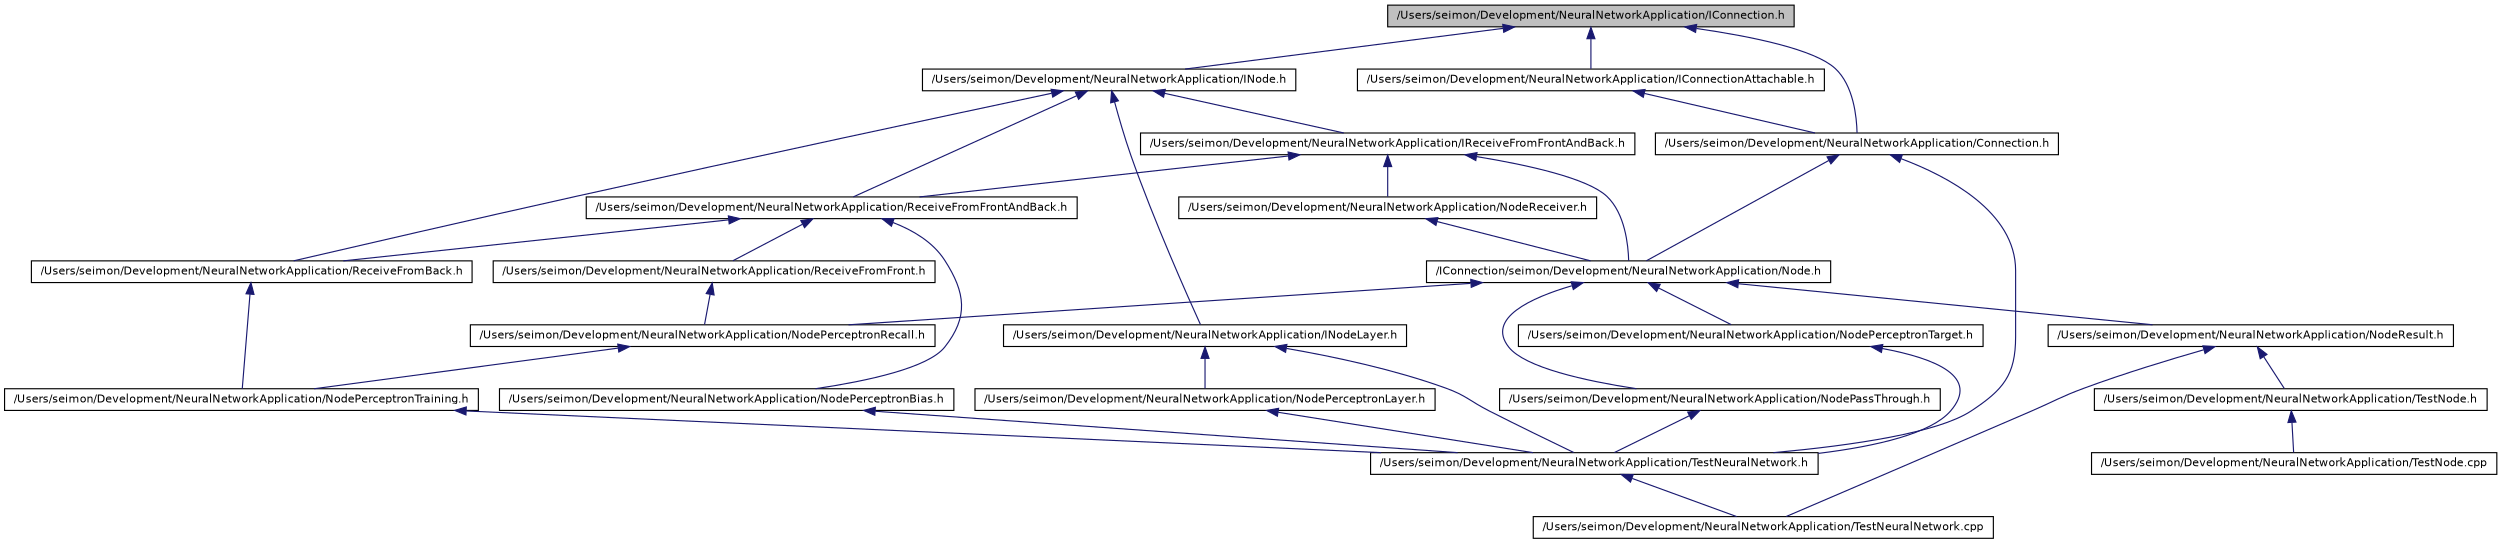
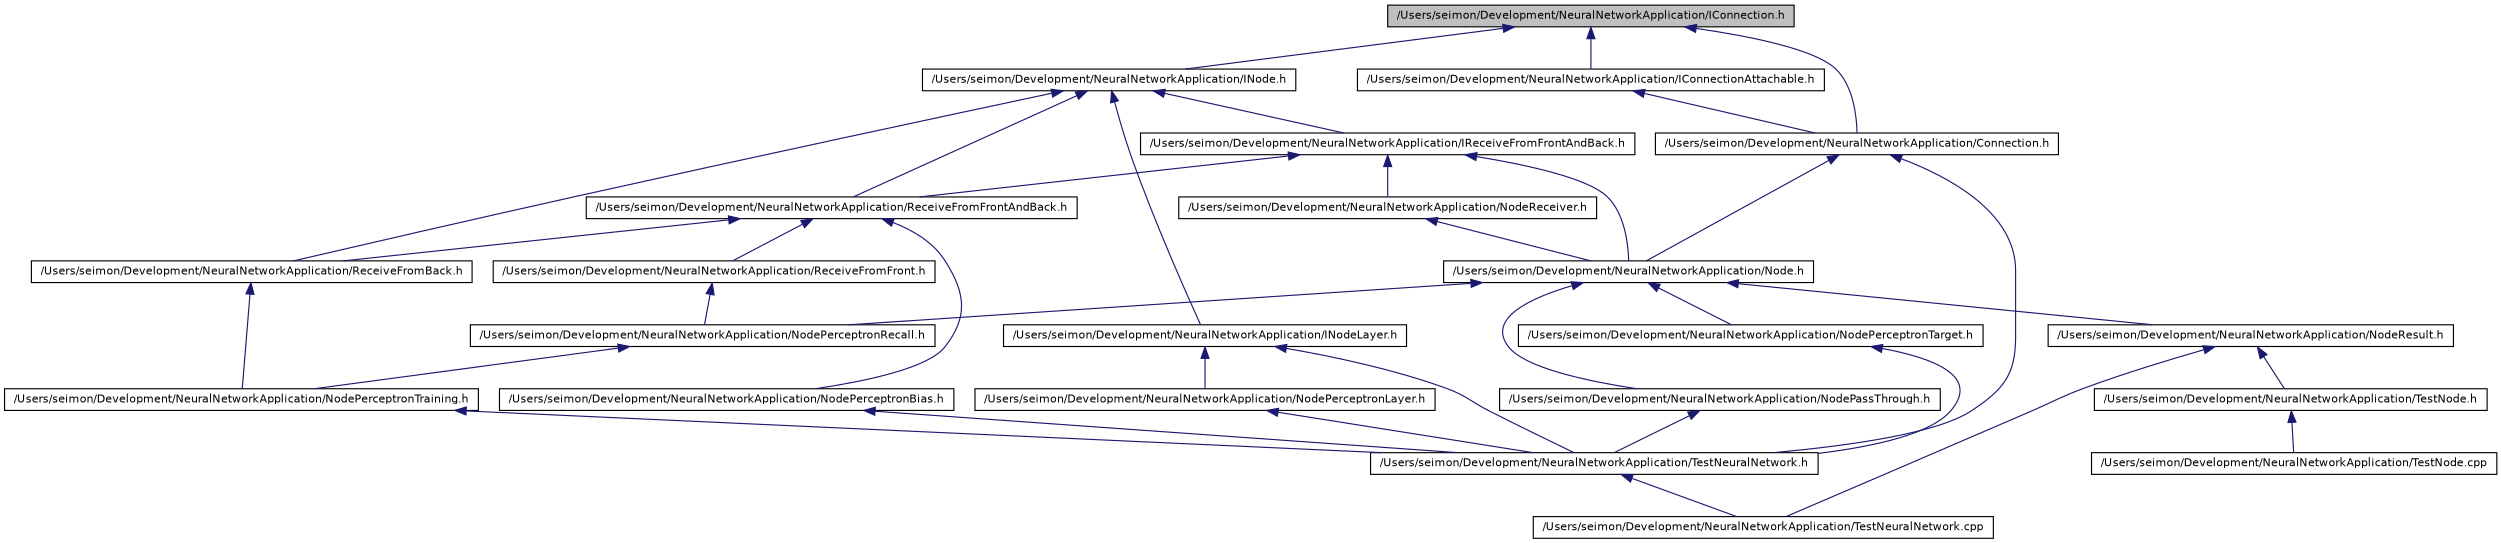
node "/IConnection/seimon/Development/NeuralNetworkApplication/Node.h": label "/IConnection/seimon/Development/NeuralNetworkApplication/Node.h" -> "/Users/seimon/Development/NeuralNetworkApplication/Node.h"
